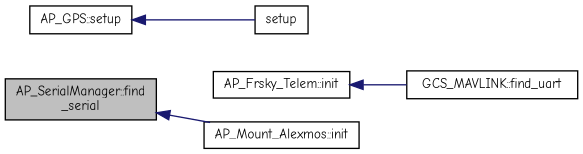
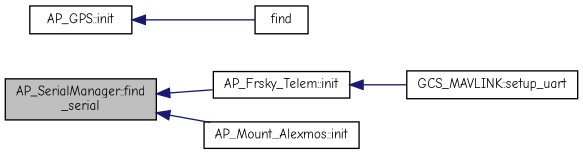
node "AP_GPS::setup": label "AP_GPS::setup" -> "AP_GPS::init"
node "setup": label "setup" -> "find"
node "GCS_MAVLINK::find_uart": label "GCS_MAVLINK::find_uart" -> "GCS_MAVLINK::setup_uart"
edge "AP_Frsky_Telem::init" -> "AP_SerialManager::find _serial": added
